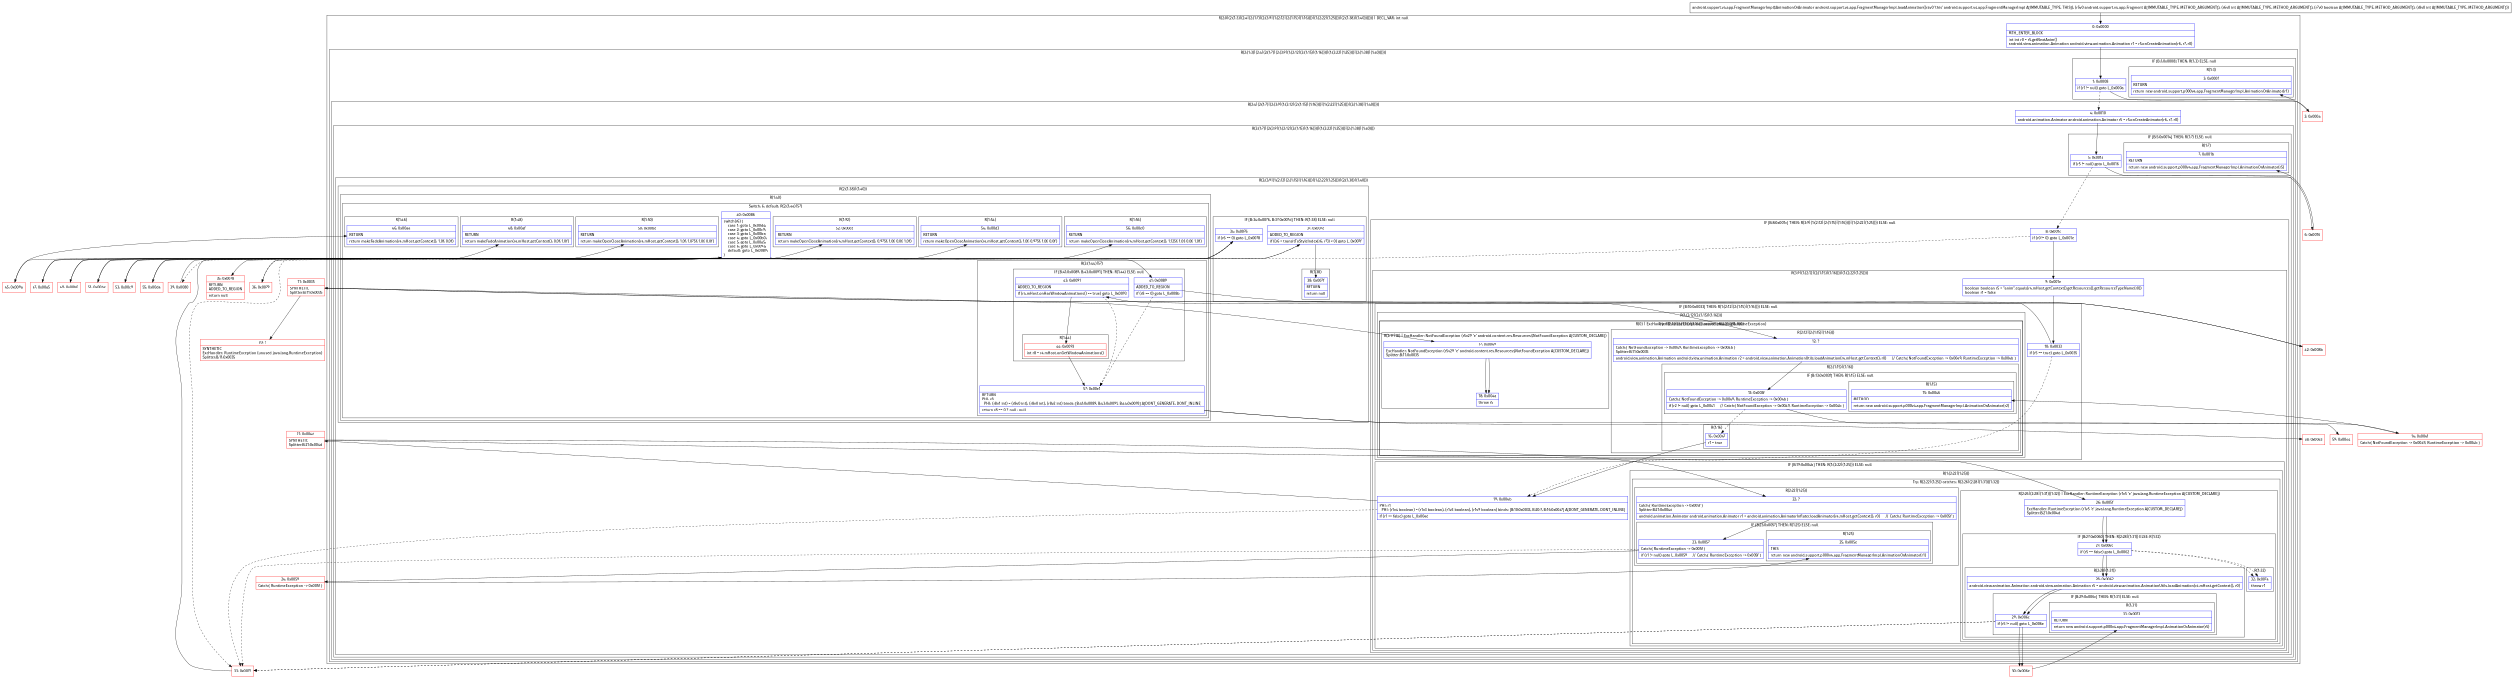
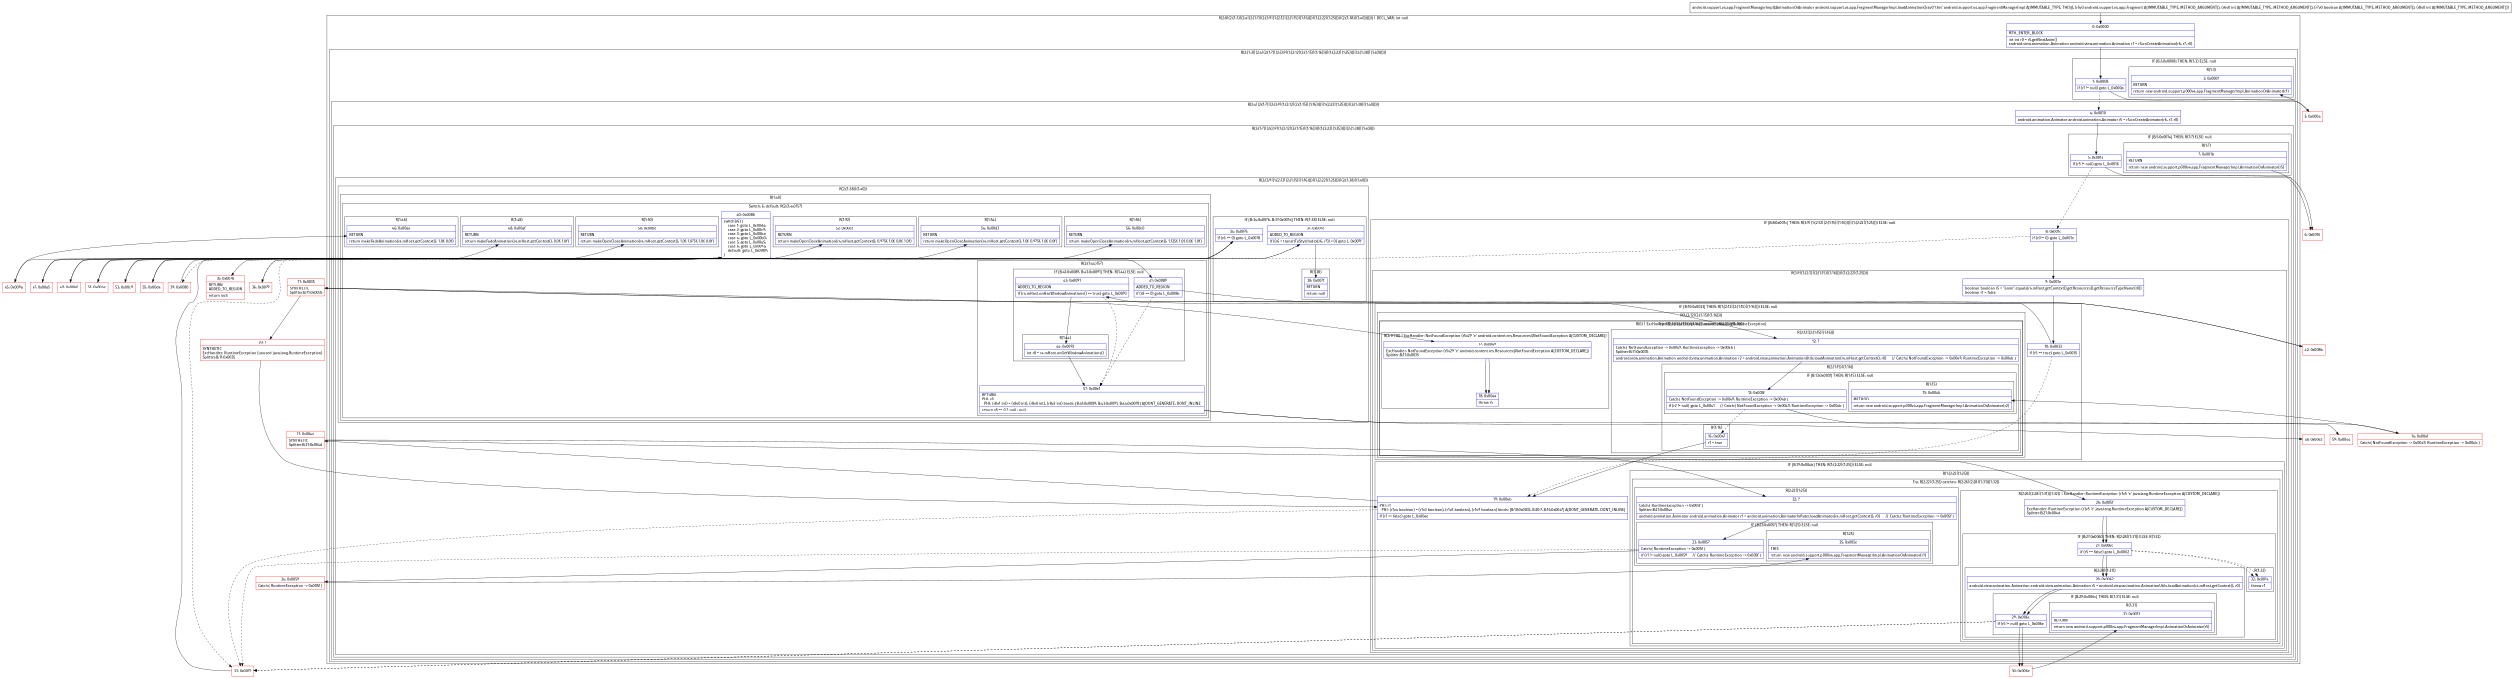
edge "6: 0x0016" -> "7: 0x001b": reversed
node "44: 0x0093": color red -> blue
edge "20: ?" -> "19: 0x004b": added
